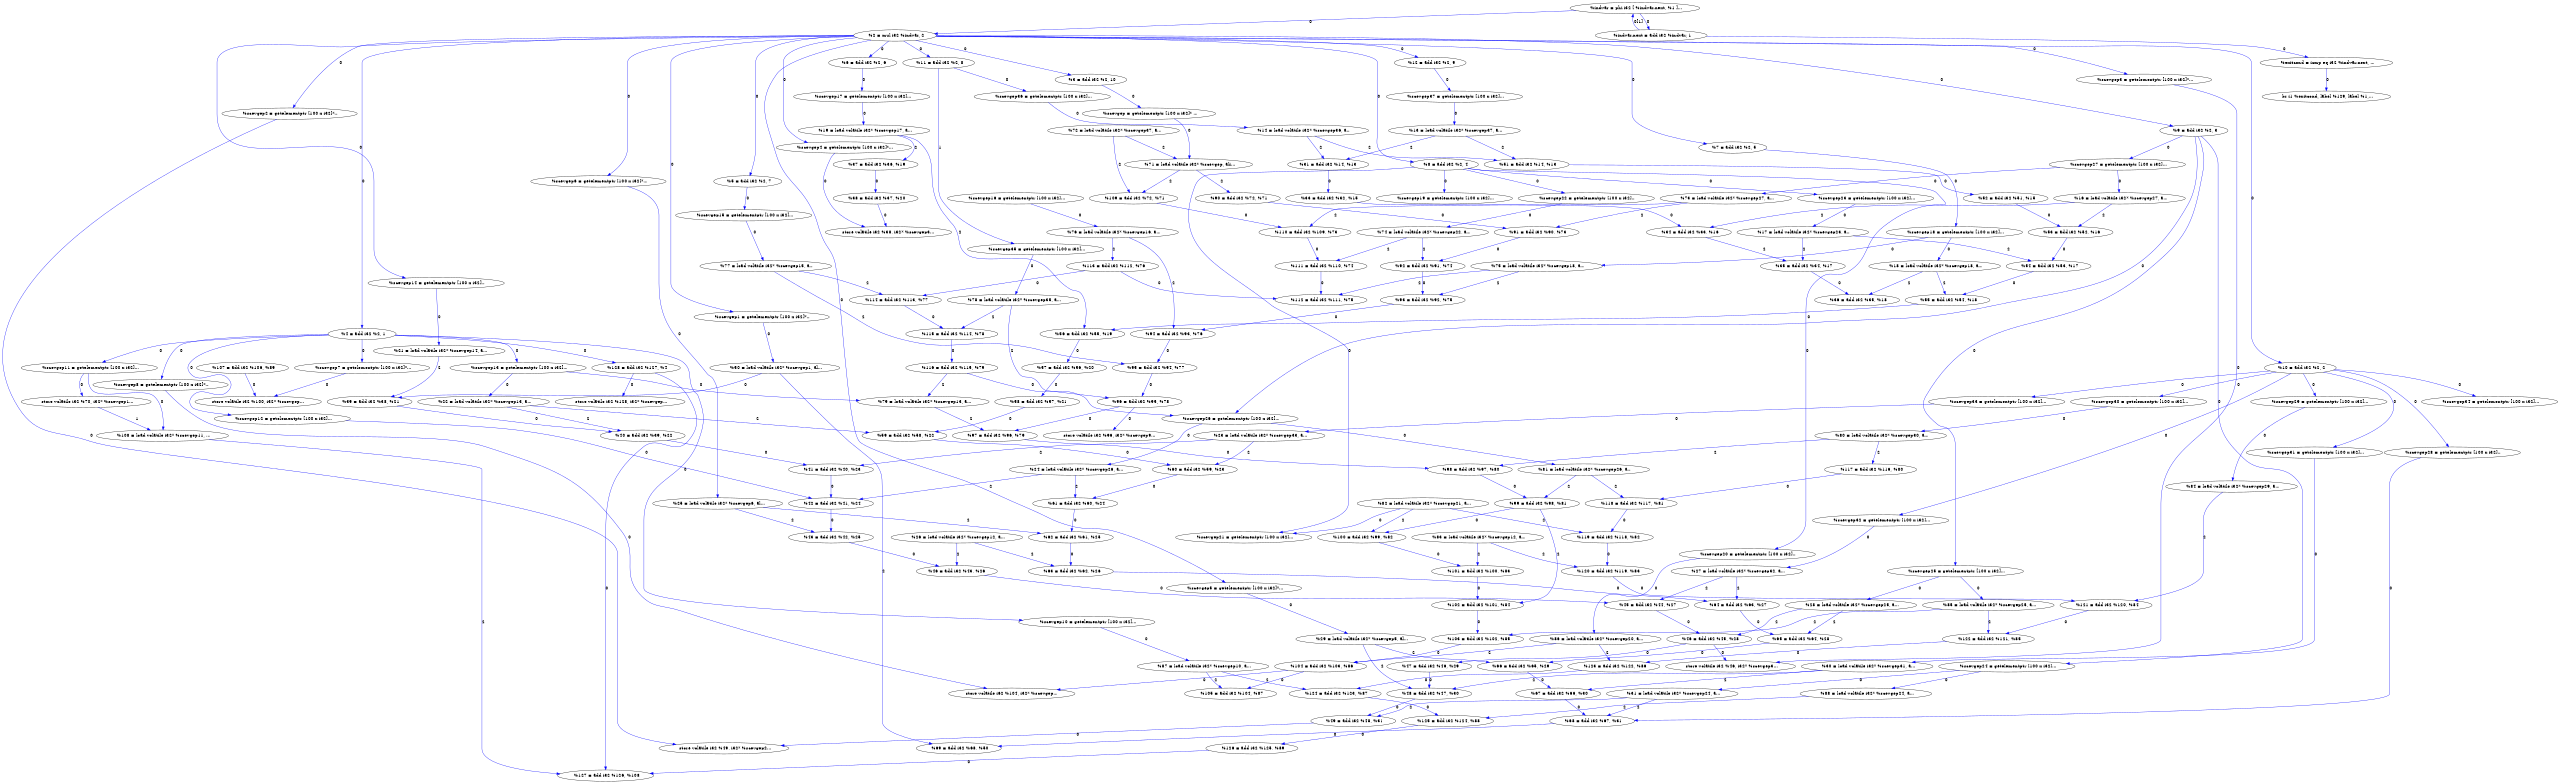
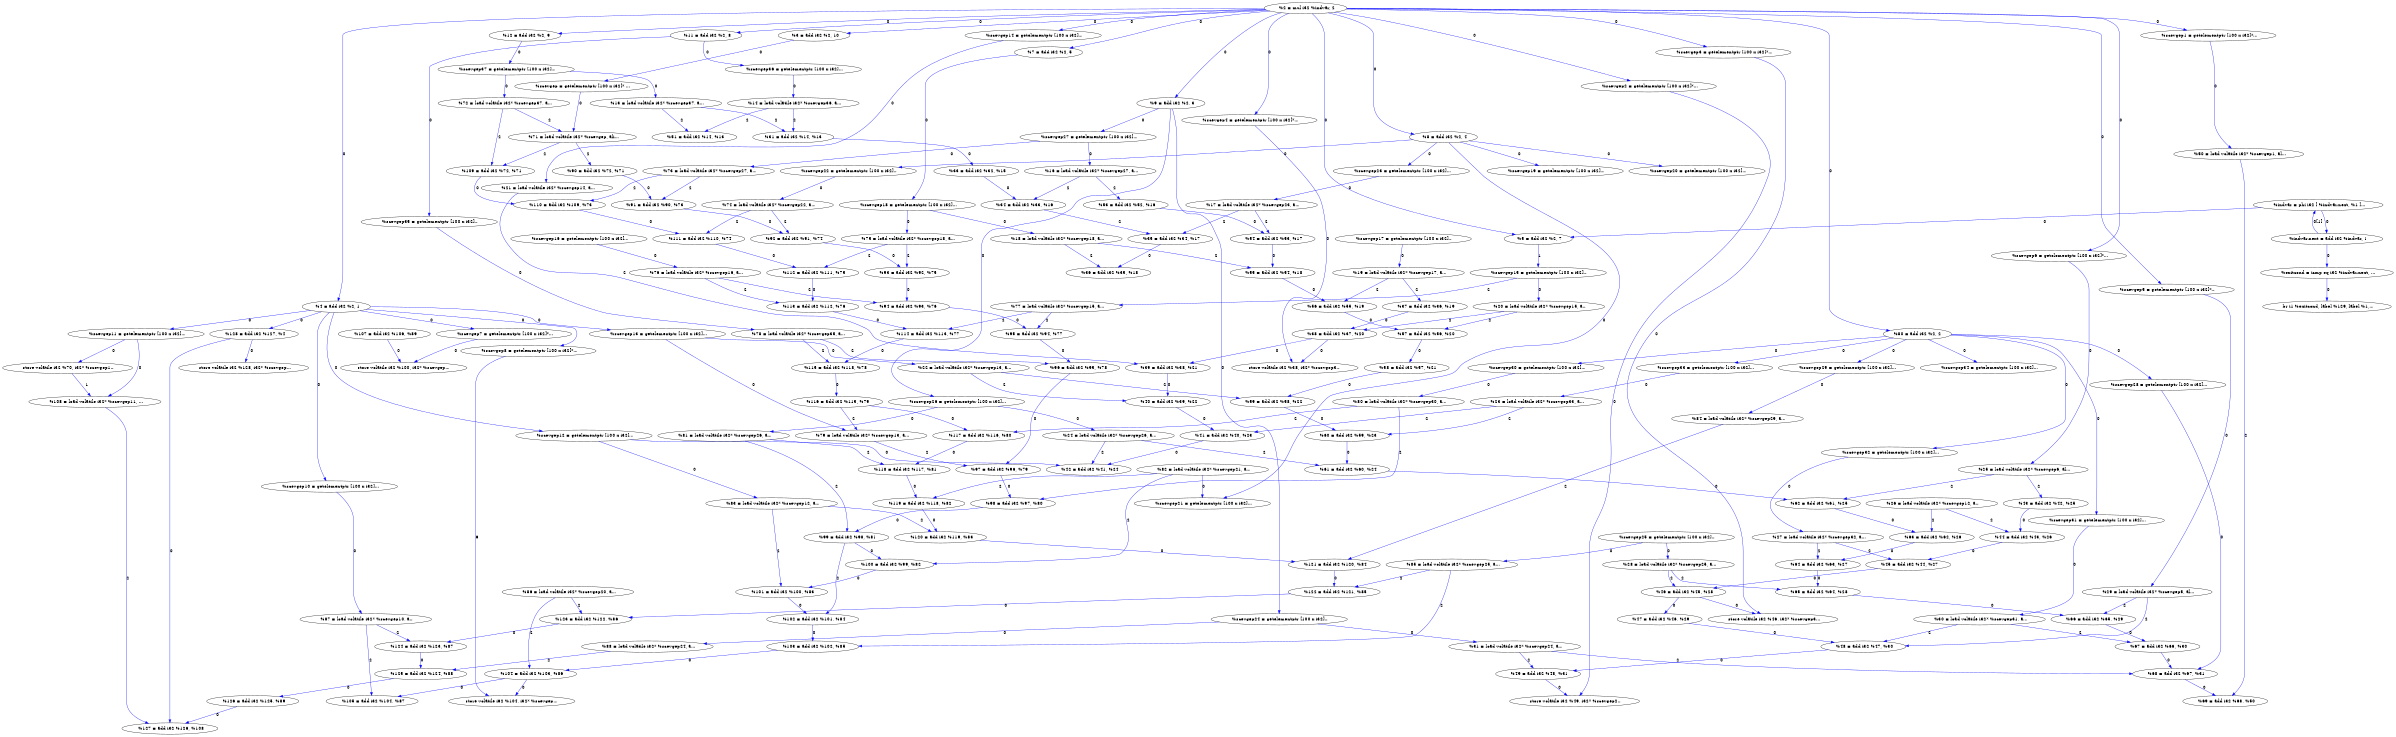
edge "%indvar = phi i32 [ %indvar.next, %1 ]..." -> "%2 = mul i32 %indvar, 2": now "%indvar = phi i32 [ %indvar.next, %1 ]..." -> "%5 = add i32 %2, 7"
node "%6 = add i32 %2, 6": removed
edge "%scevgep37 = getelementptr [100 x i32]..." -> "%72 = load volatile i32* %scevgep37, a...": added, label "0"
edge "%11 = add i32 %2, 8" -> "%scevgep35 = getelementptr [100 x i32]...": label "1" -> "0"
edge "%5 = add i32 %2, 7" -> "%scevgep15 = getelementptr [100 x i32]...": label "0" -> "1"
node "%52 = add i32 %51, %15": removed
edge "%scevgep15 = getelementptr [100 x i32]..." -> "%77 = load volatile i32* %scevgep15, a...": label "0" -> "2"
edge "%113 = add i32 %112, %76" -> "%112 = add i32 %111, %75": reversed
node "%20 = load volatile i32* %scevgep15, a...": added
edge "%9 = add i32 %2, 3" -> "%scevgep25 = getelementptr [100 x i32]...": removed, label "0"
node "%115 = add i32 %114, %78": label "%115 = add i32 %114, %78" -> "%115 = add i32 %118, %78"
node "%10 = add i32 %2, 2": label "%10 = add i32 %2, 2" -> "%80 = add i32 %2, 2"
edge "%50 = load volatile i32* %scevgep1, al..." -> "%39 = add i32 %38, %21": now "%38 = add i32 %37, %20" -> "%39 = add i32 %38, %21"
edge "%116 = add i32 %115, %79" -> "%scevgep26 = getelementptr [100 x i32]...": now "%116 = add i32 %115, %79" -> "%117 = add i32 %116, %80"
node "store volatile i32 %96, i32* %scevgep9...": removed
edge "%scevgep12 = getelementptr [100 x i32]..." -> "%83 = load volatile i32* %scevgep12, a...": added, label "0"
edge "%42 = add i32 %41, %24" -> "%43 = add i32 %42, %25": removed, label "0"
edge "%scevgep8 = getelementptr [100 x i32]*..." -> "store volatile i62 %104, i32* %scevgep...": label "0" -> "6"
node "%46 = add i32 %43, %26": label "%46 = add i32 %43, %26" -> "%44 = add i32 %43, %26"
edge "%scevgep20 = getelementptr [100 x i32]..." -> "%86 = load volatile i32* %scevgep20, a...": removed, label "0"
